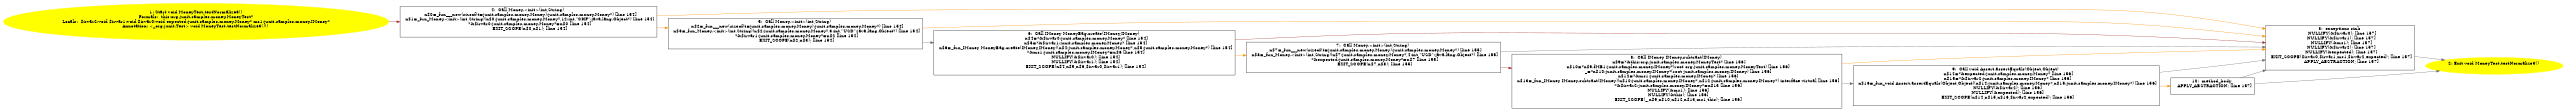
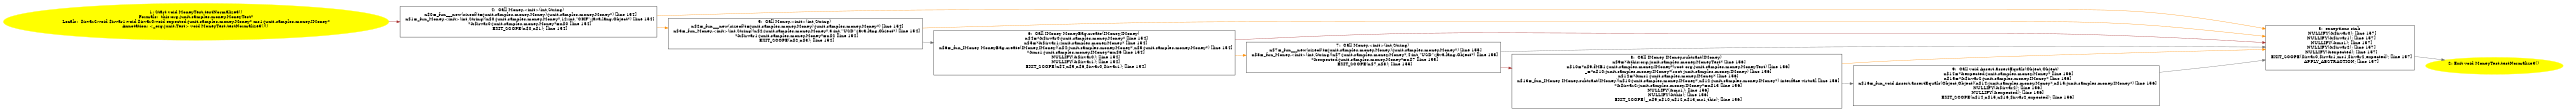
node "10:  method_body APPLY_ABSTRACTION; [line 157]": removed
